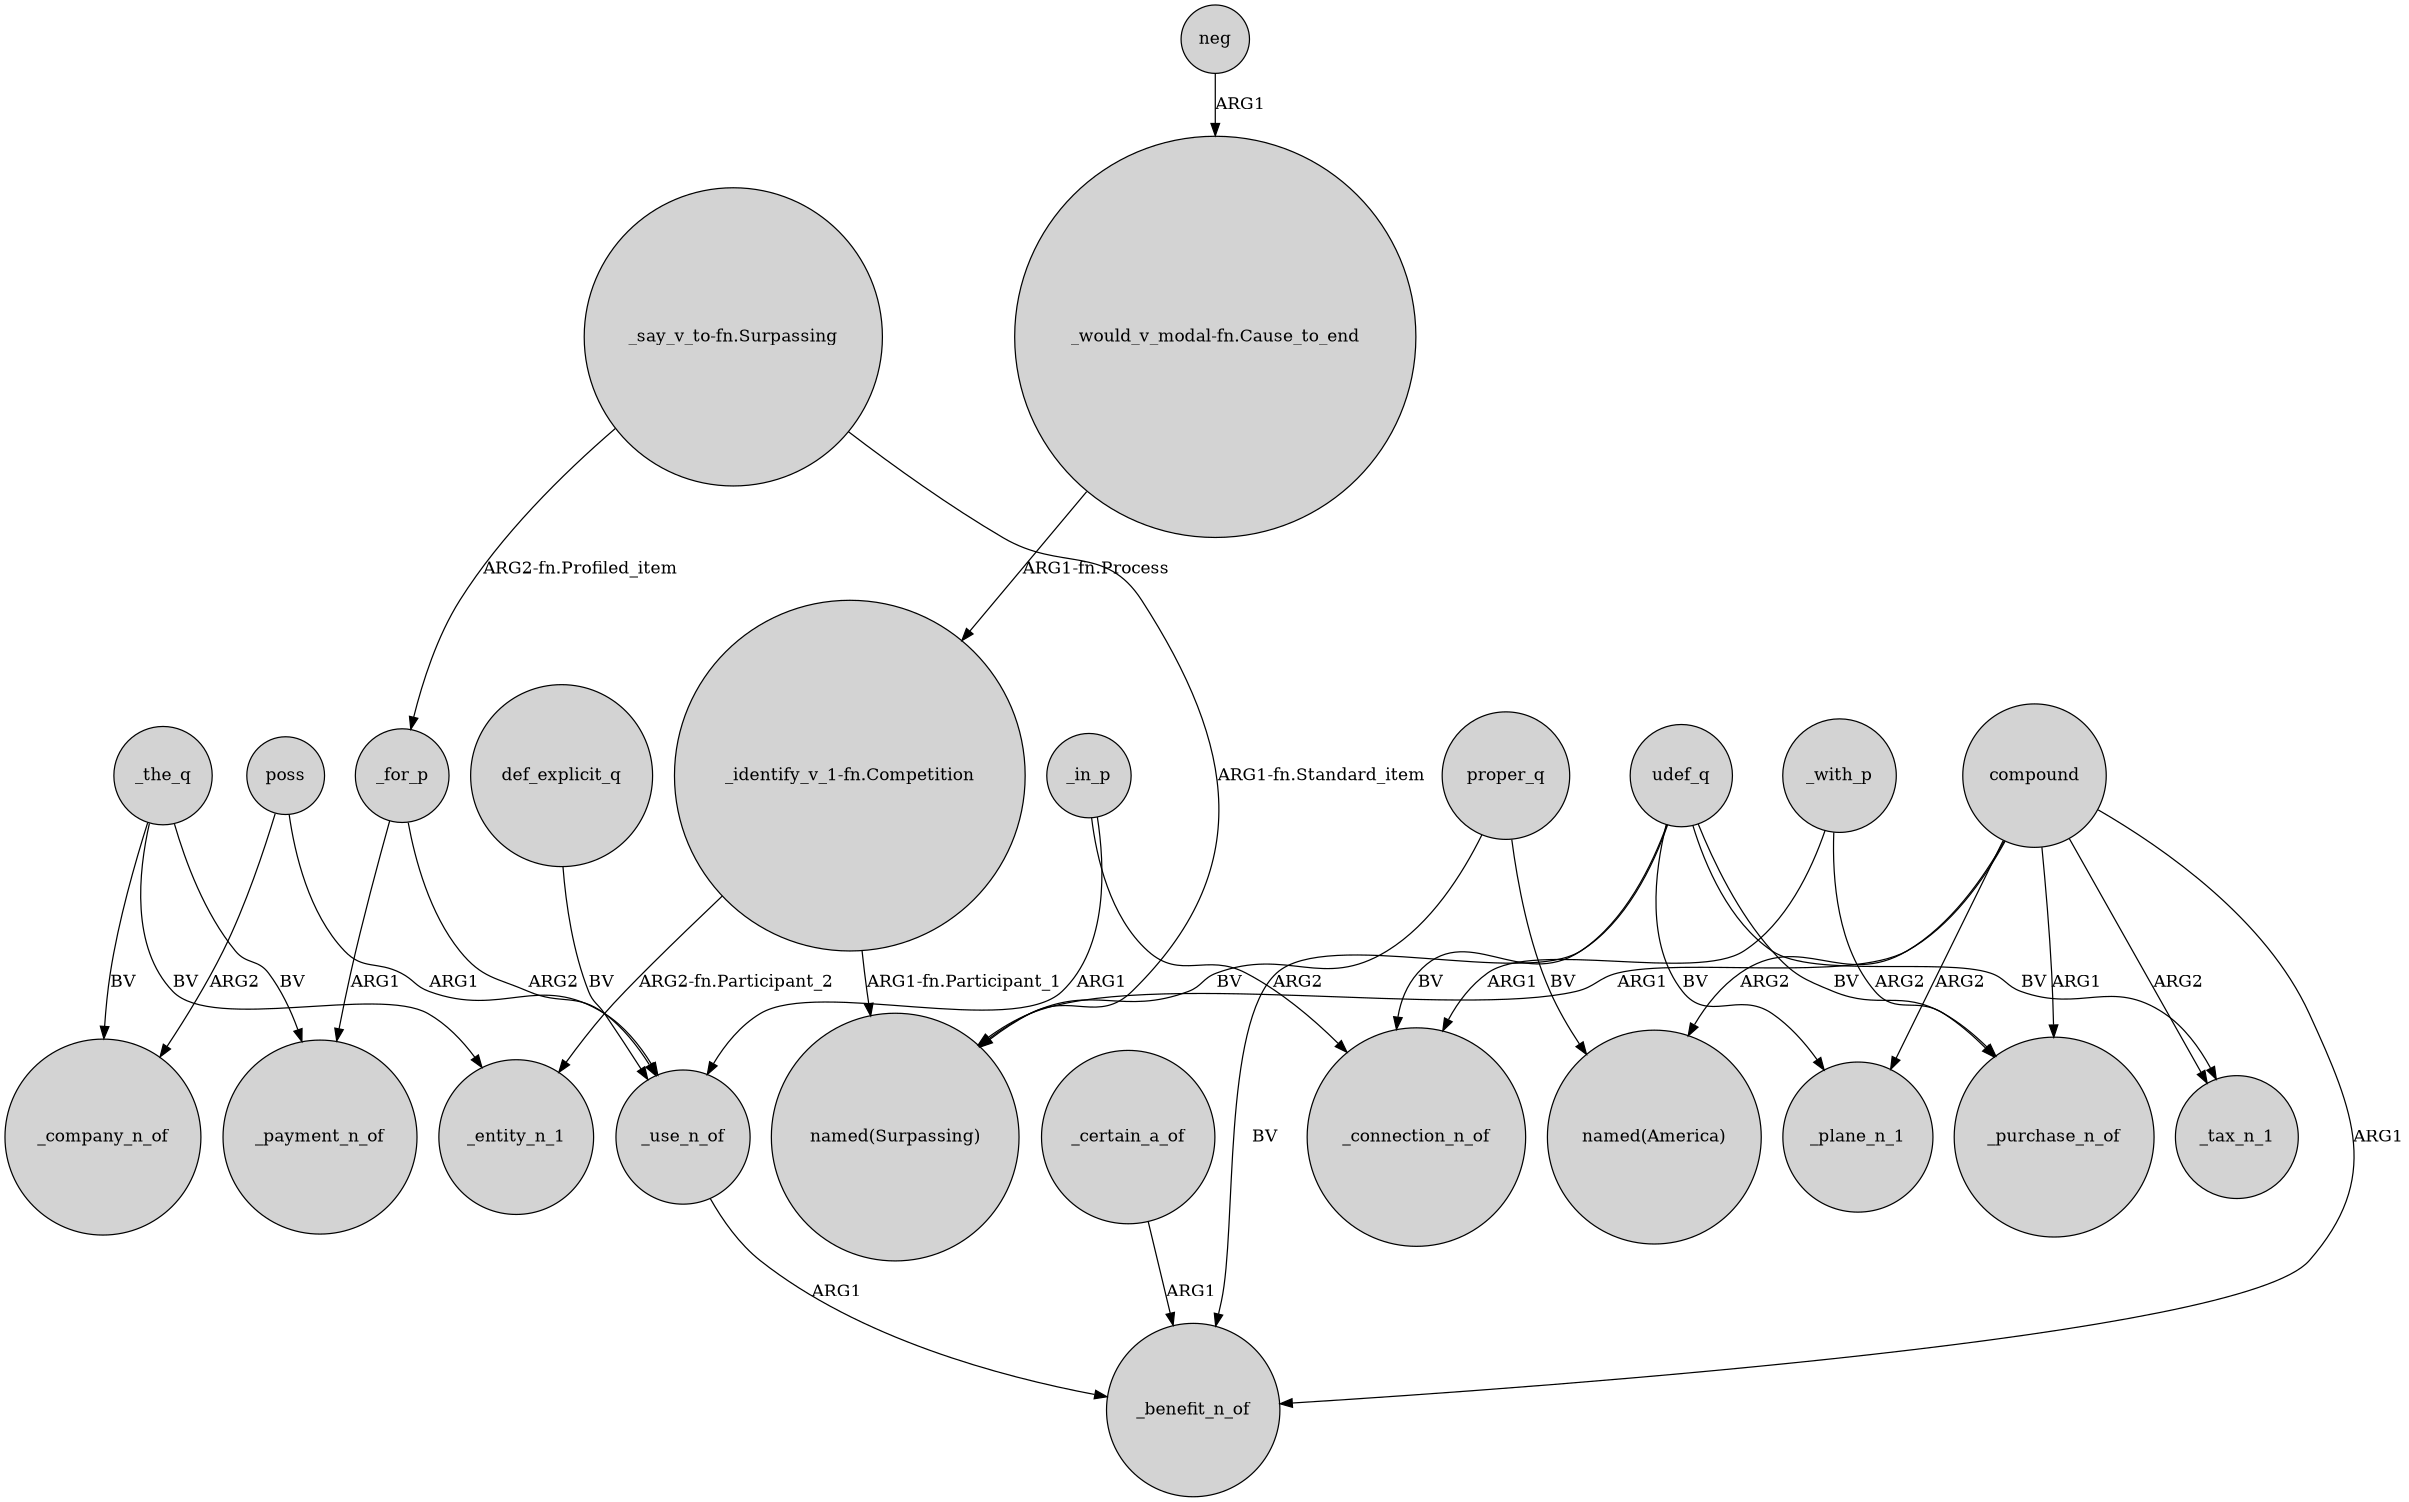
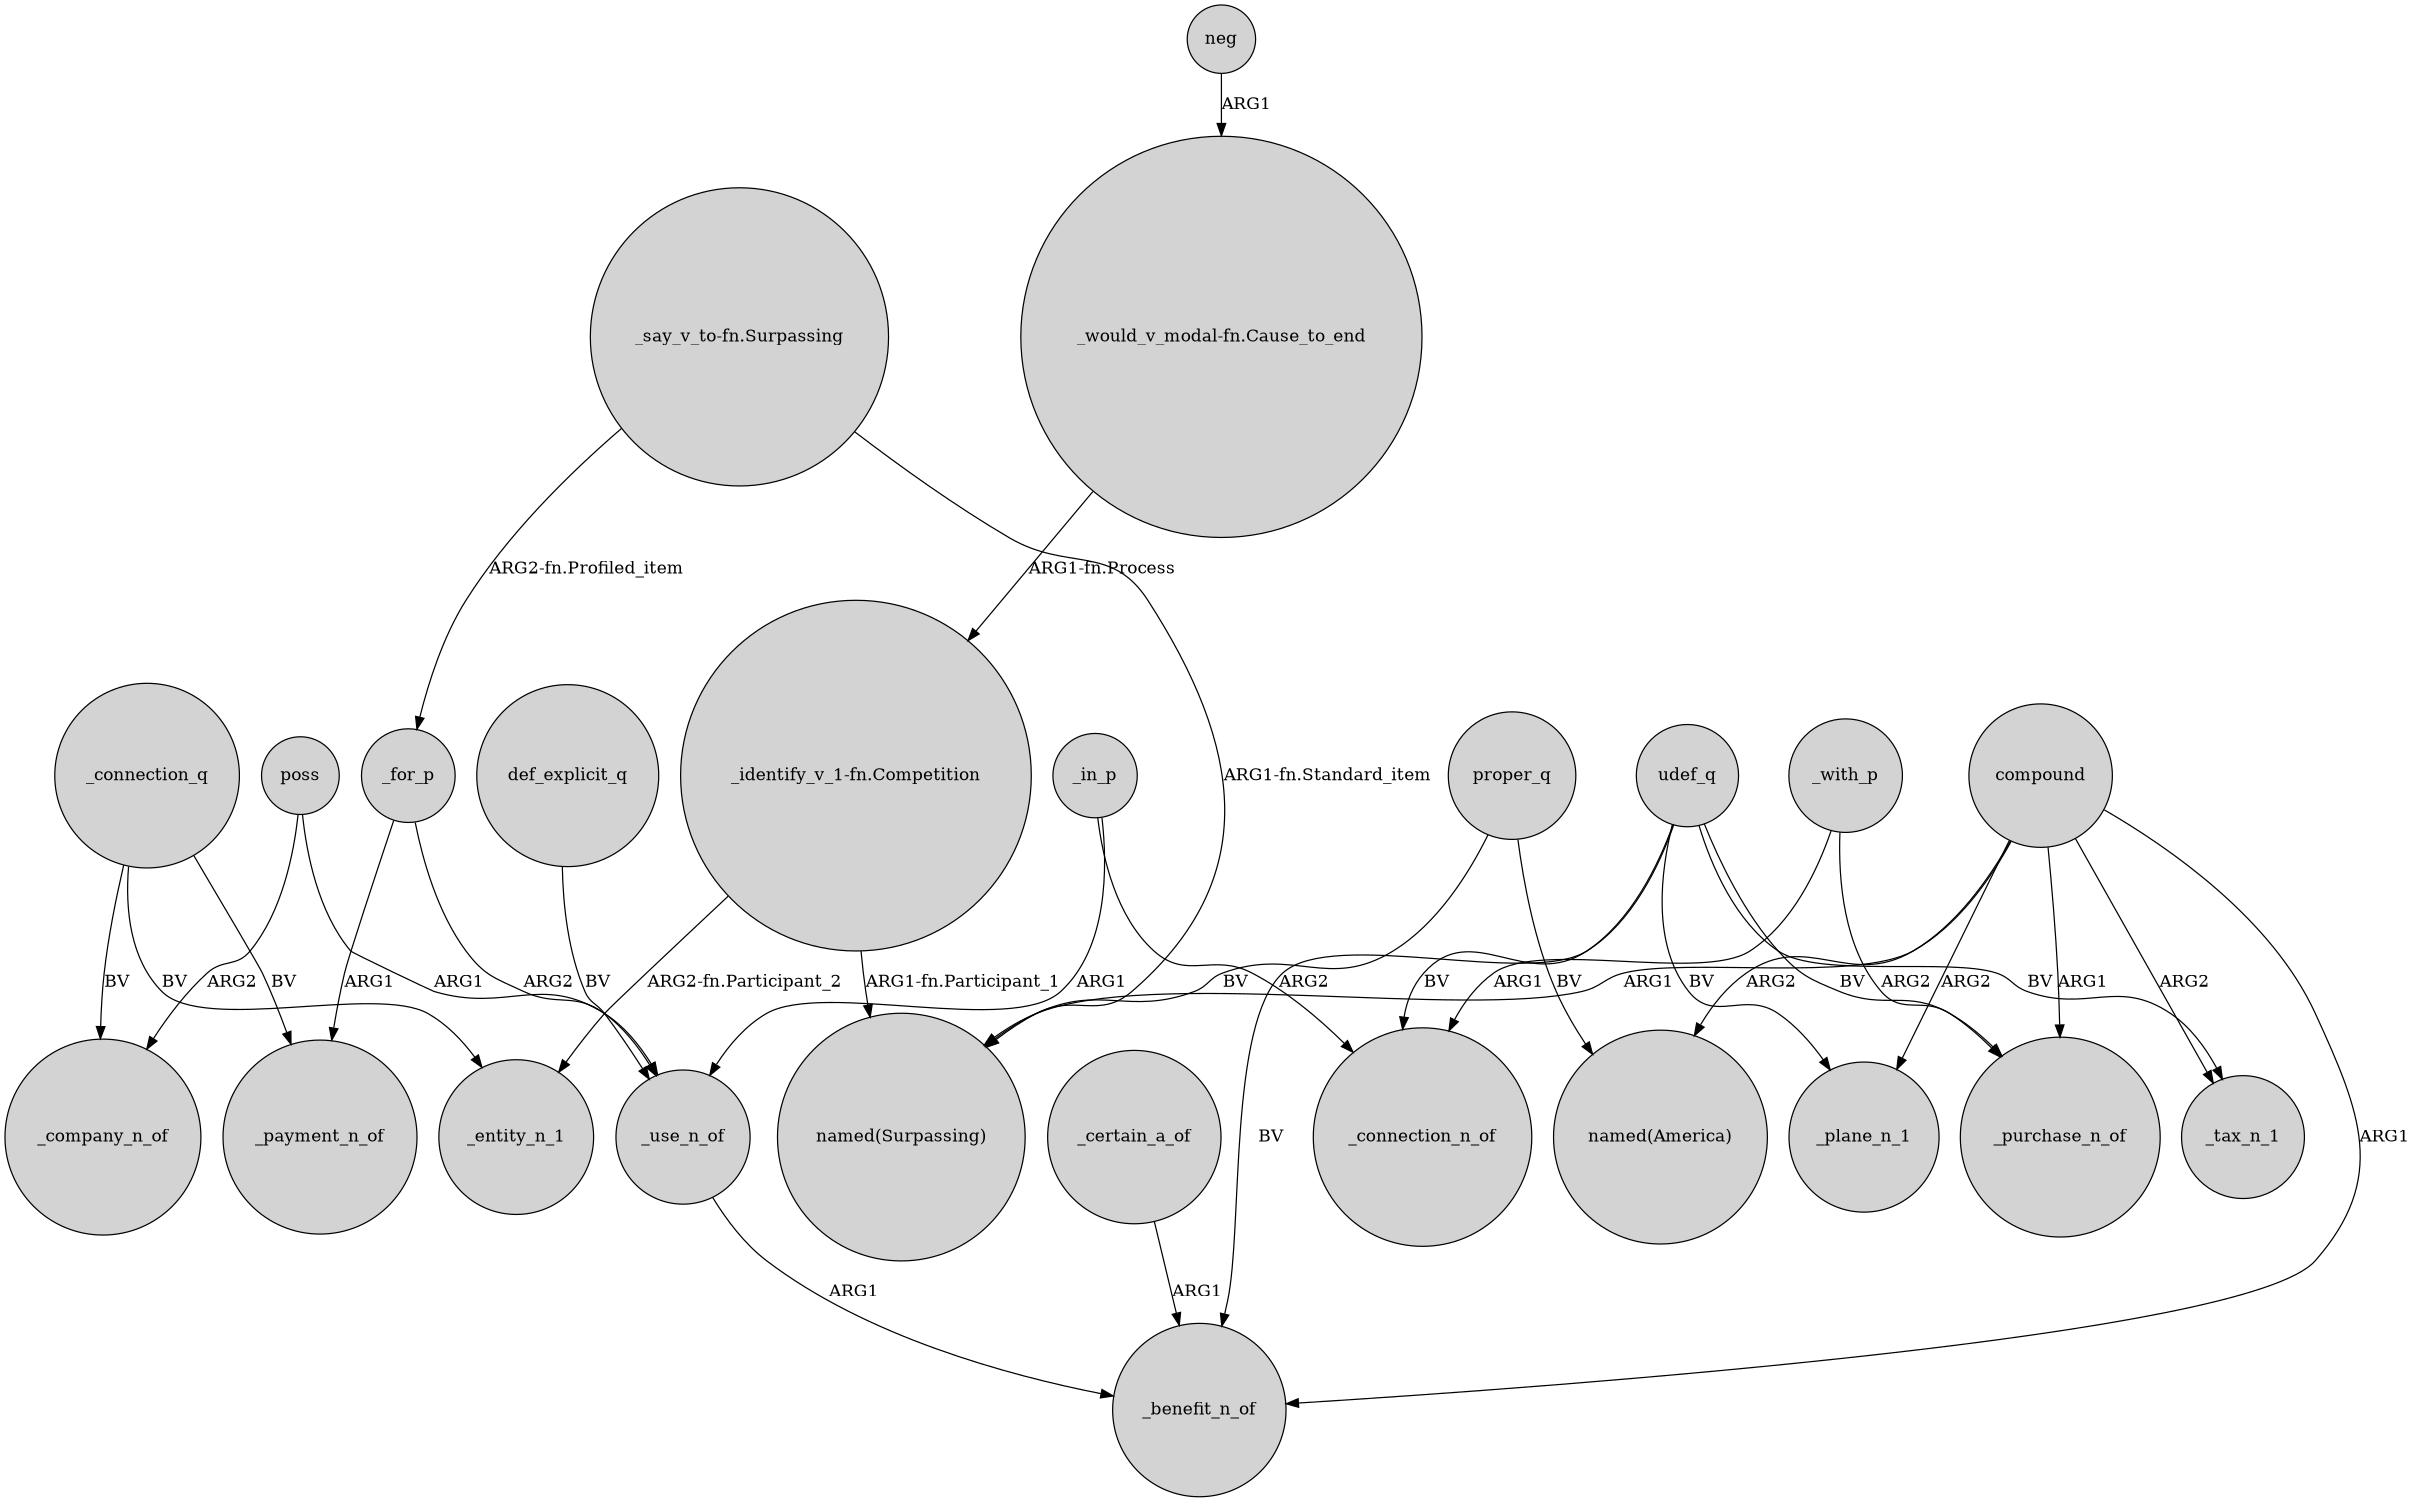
node "_the_q": label "_the_q" -> "_connection_q"
